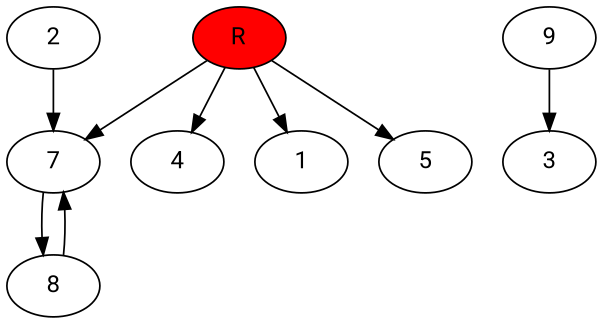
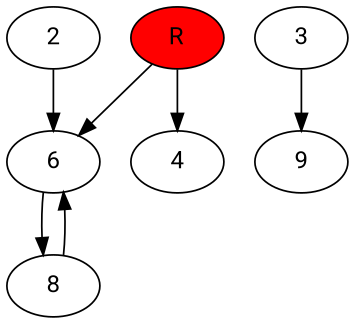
edge "9" -> "3": reversed
node "7": label "7" -> "6"
node "1": removed
node "5": removed
